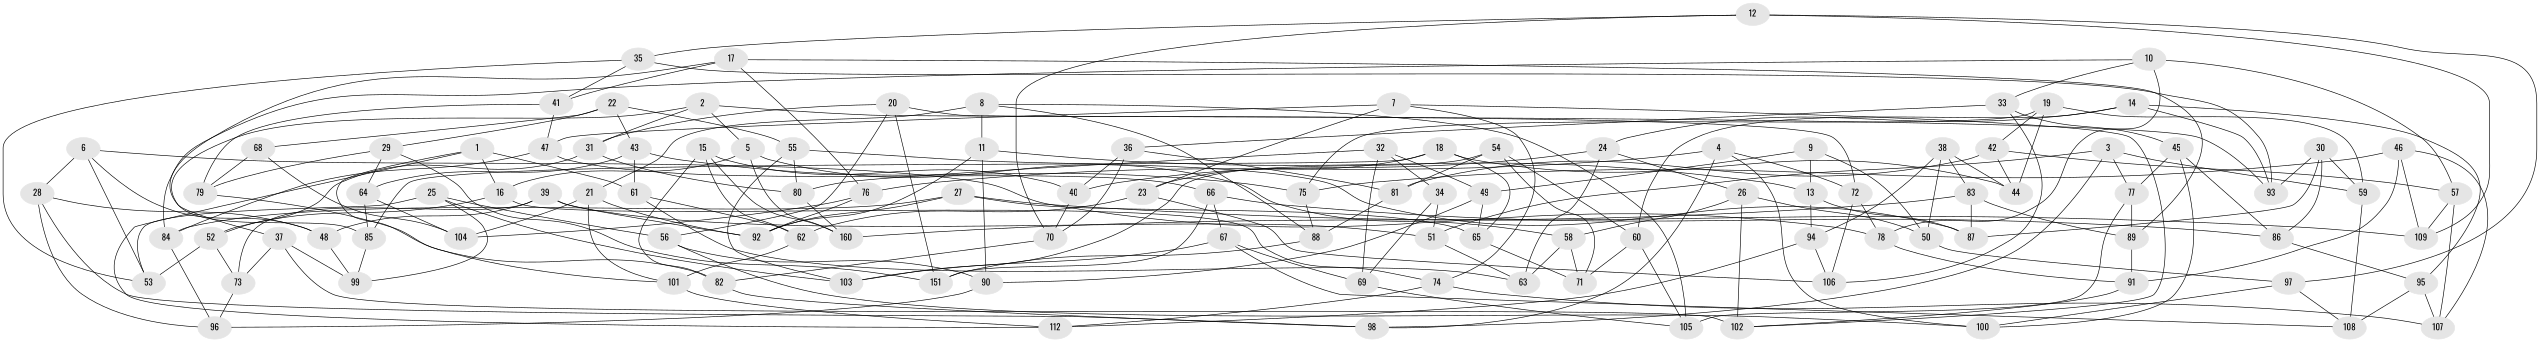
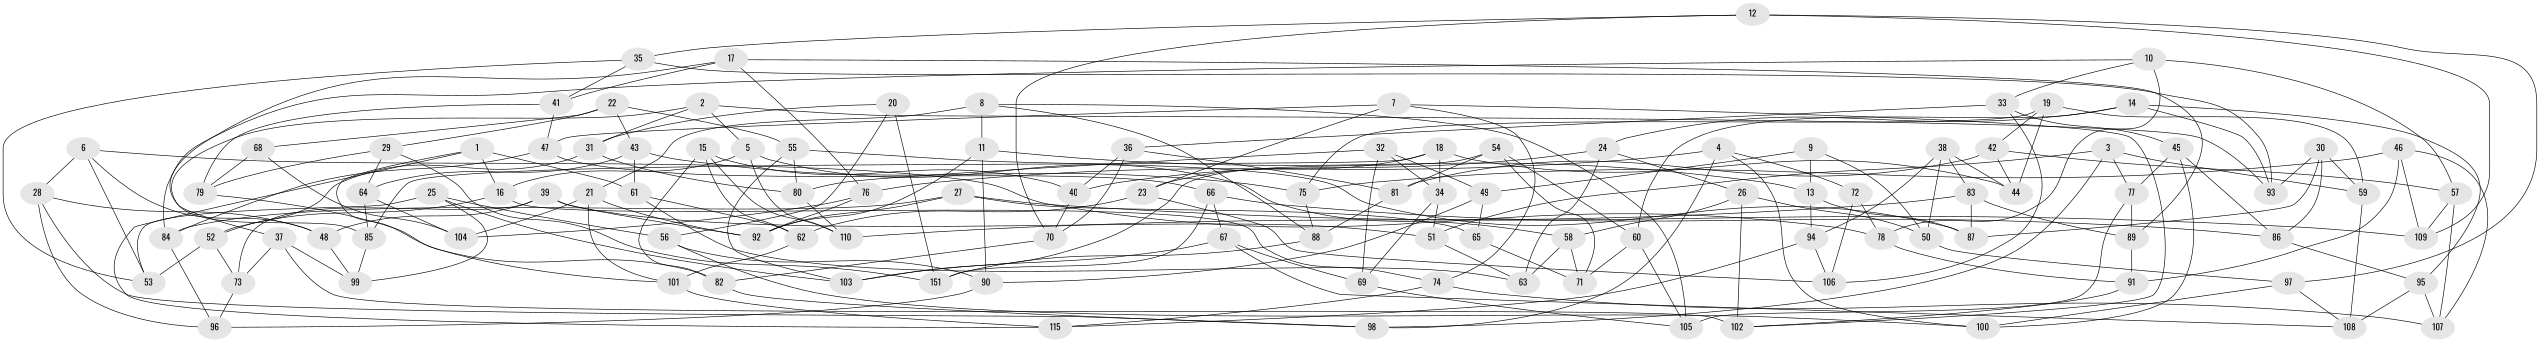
edge "20" -- "72": removed
edge "18" -- "65": now "18" -- "34"
node "160": label "160" -> "110"
node "112": label "112" -> "115"
